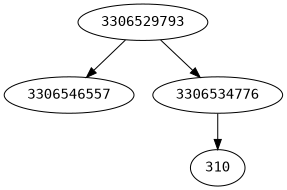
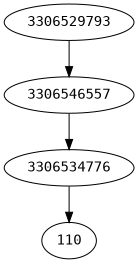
edge "3306529793" -> "3306534776": now "3306546557" -> "3306534776"
node "310": label "310" -> "110"
